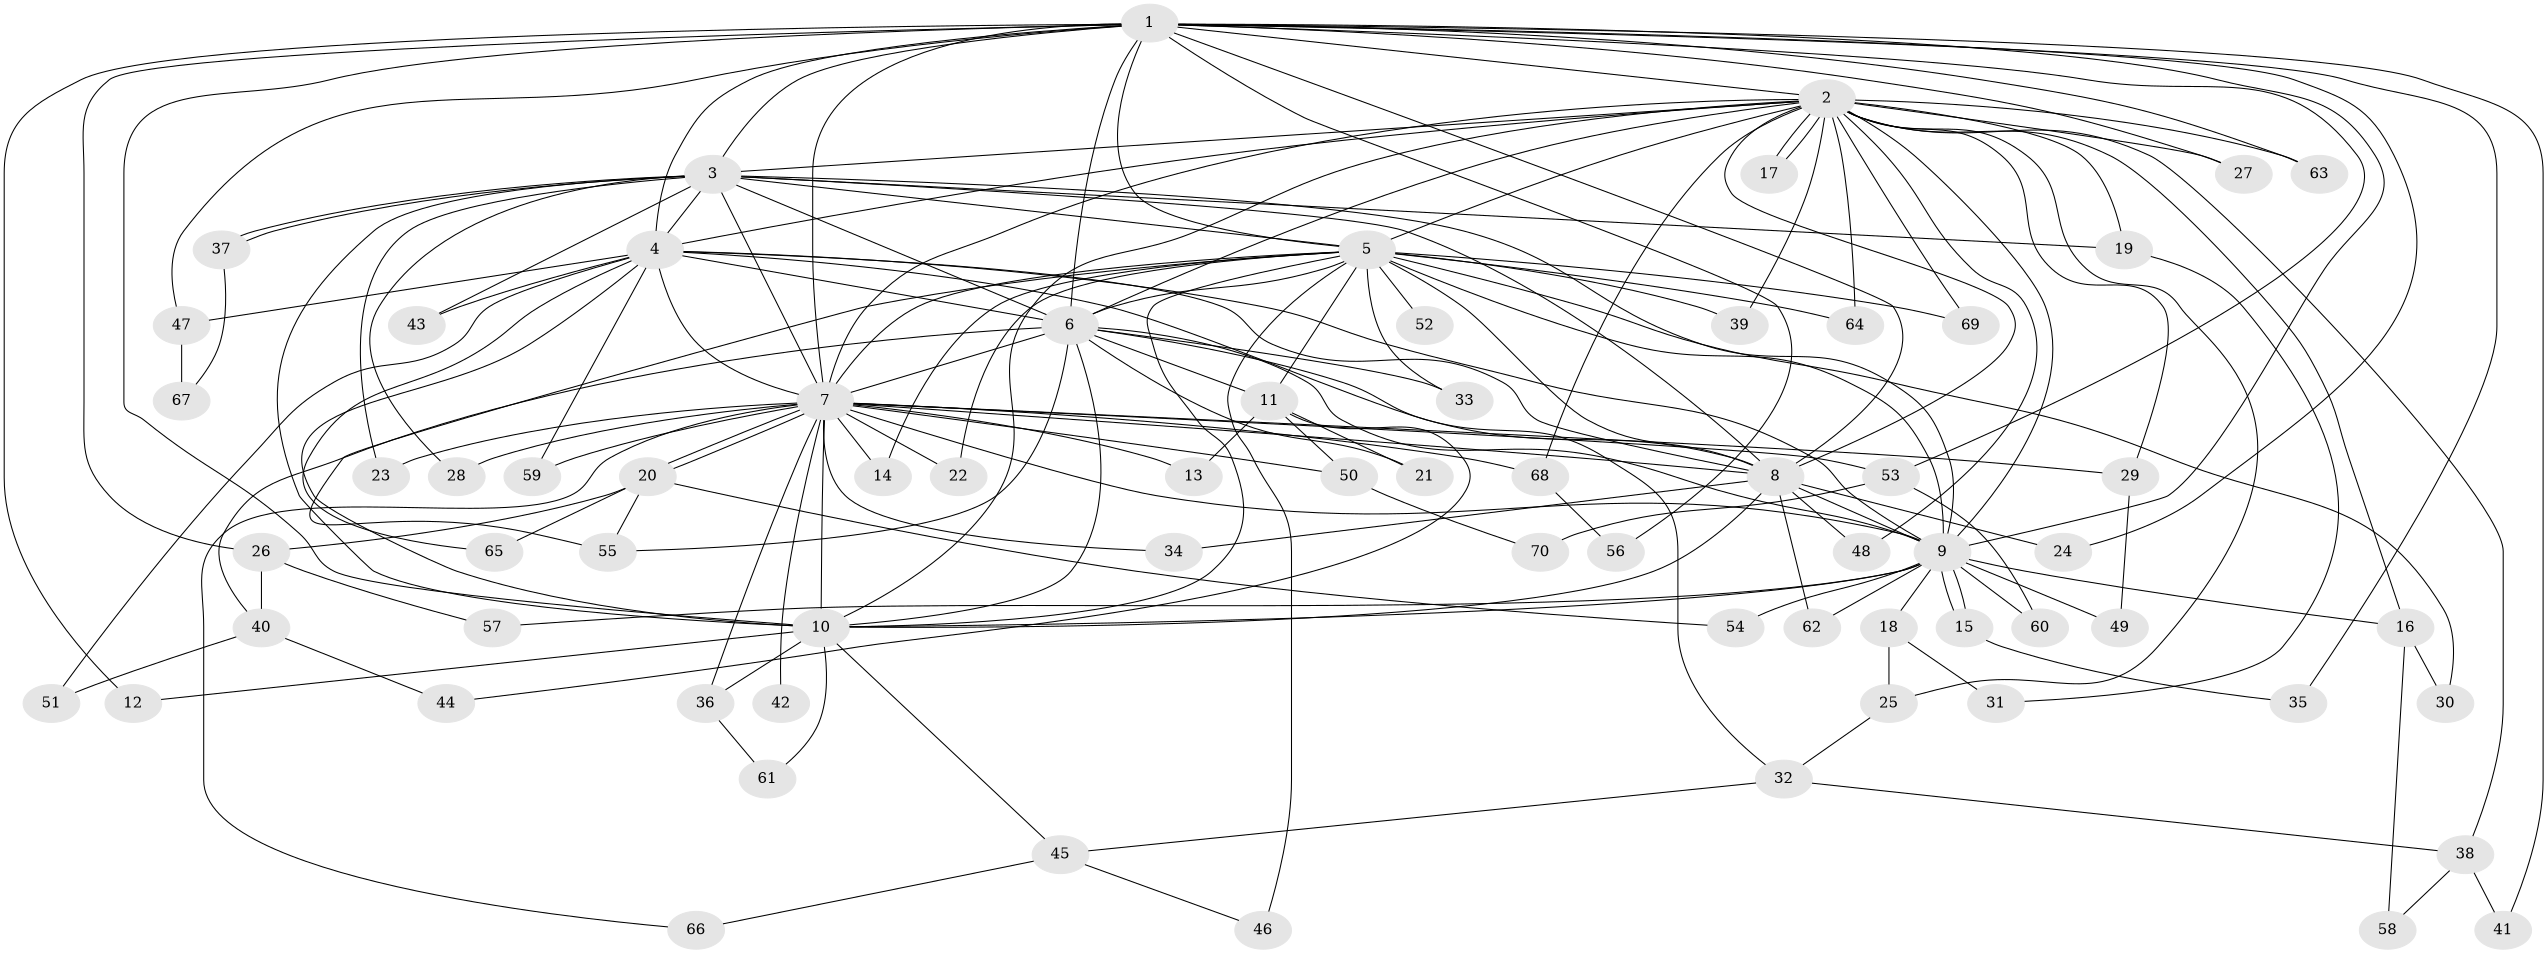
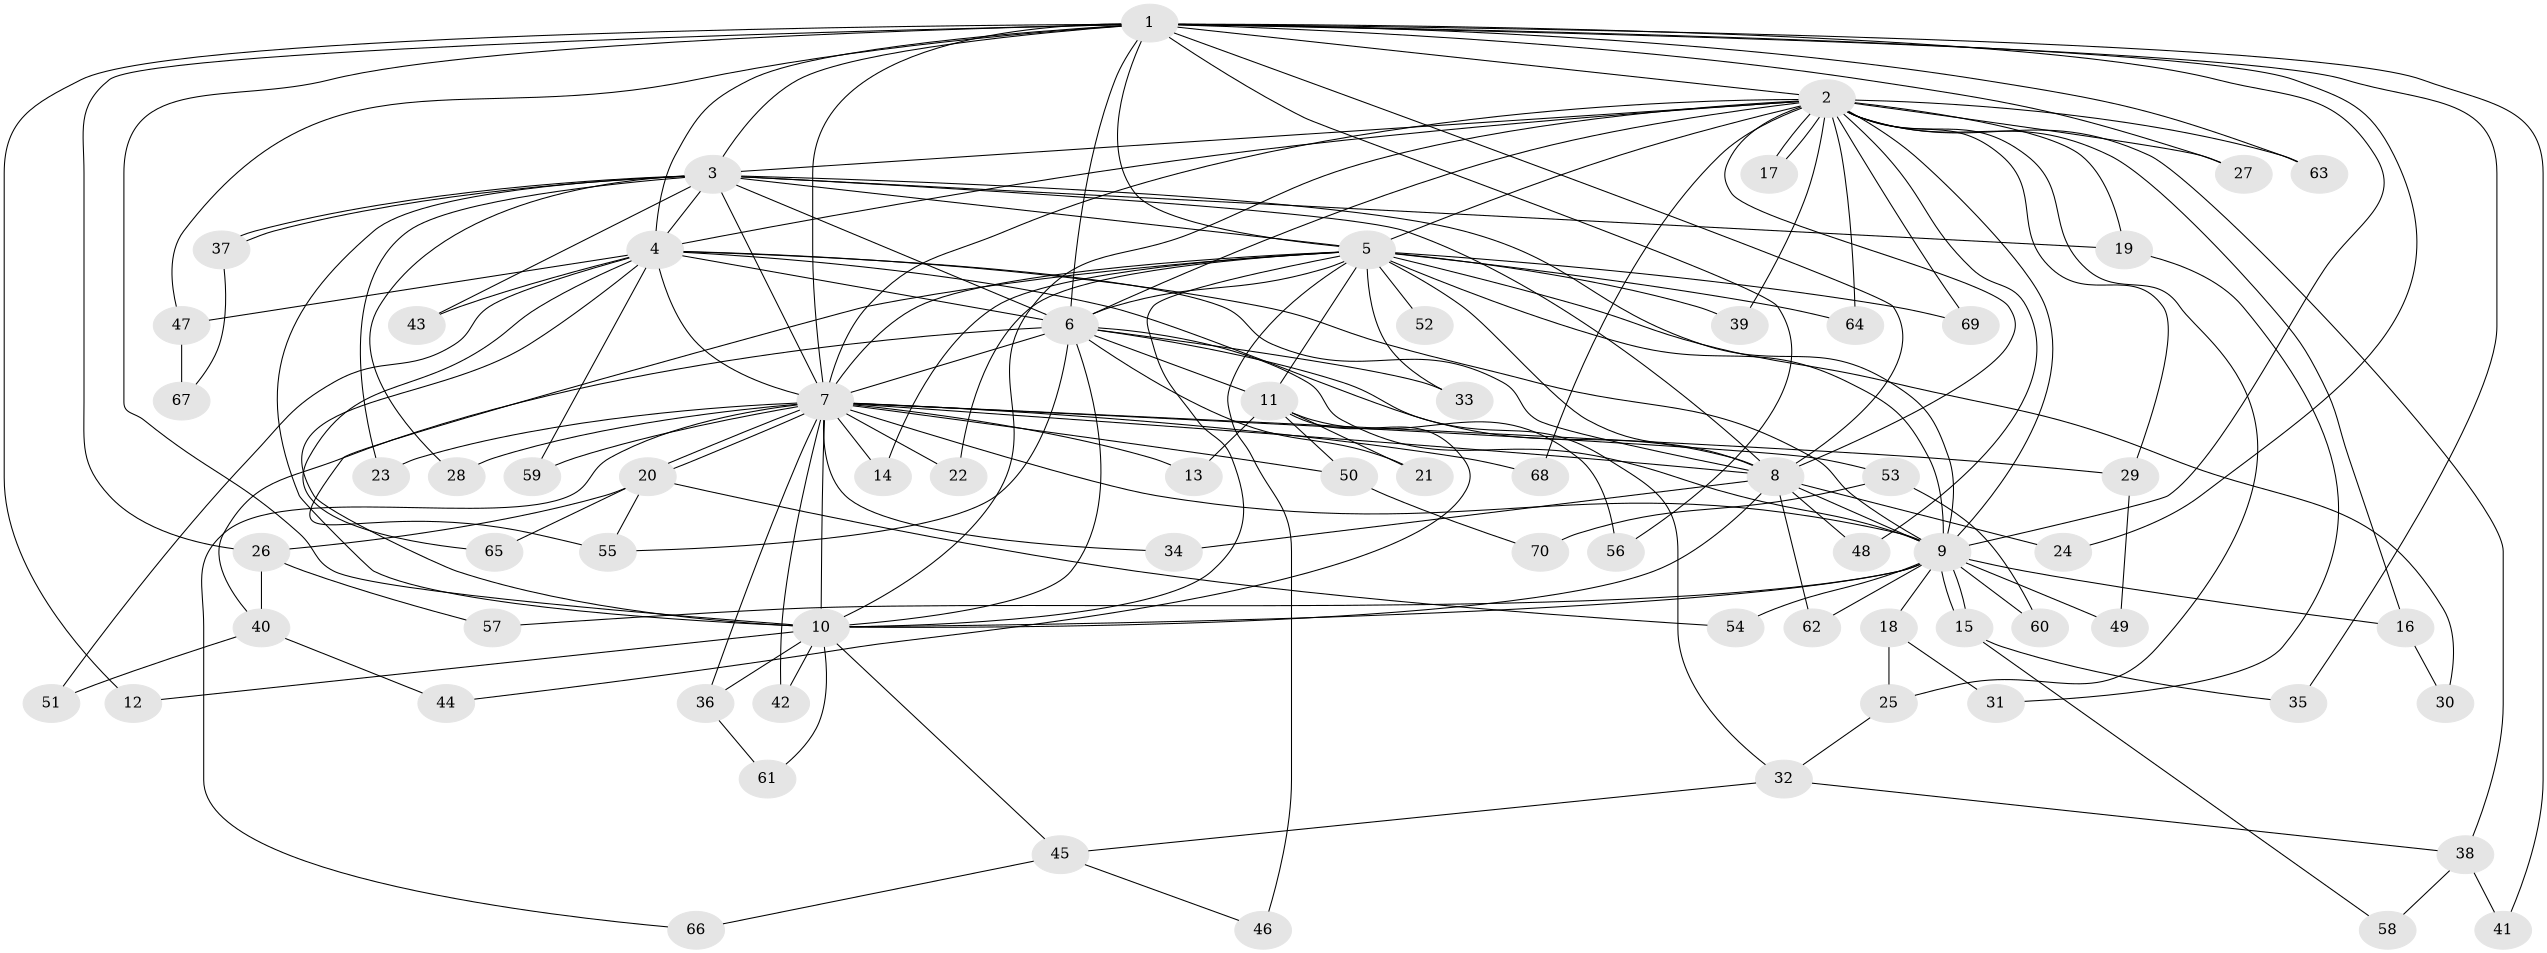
edge "1" -- "53": removed
edge "68" -- "56": now "11" -- "56"
edge "10" -- "42": added
edge "16" -- "58": now "15" -- "58"
